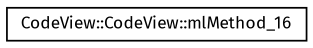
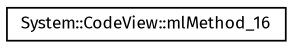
node "CodeView::CodeView::mlMethod_16": label "CodeView::CodeView::mlMethod_16" -> "System::CodeView::mlMethod_16"
